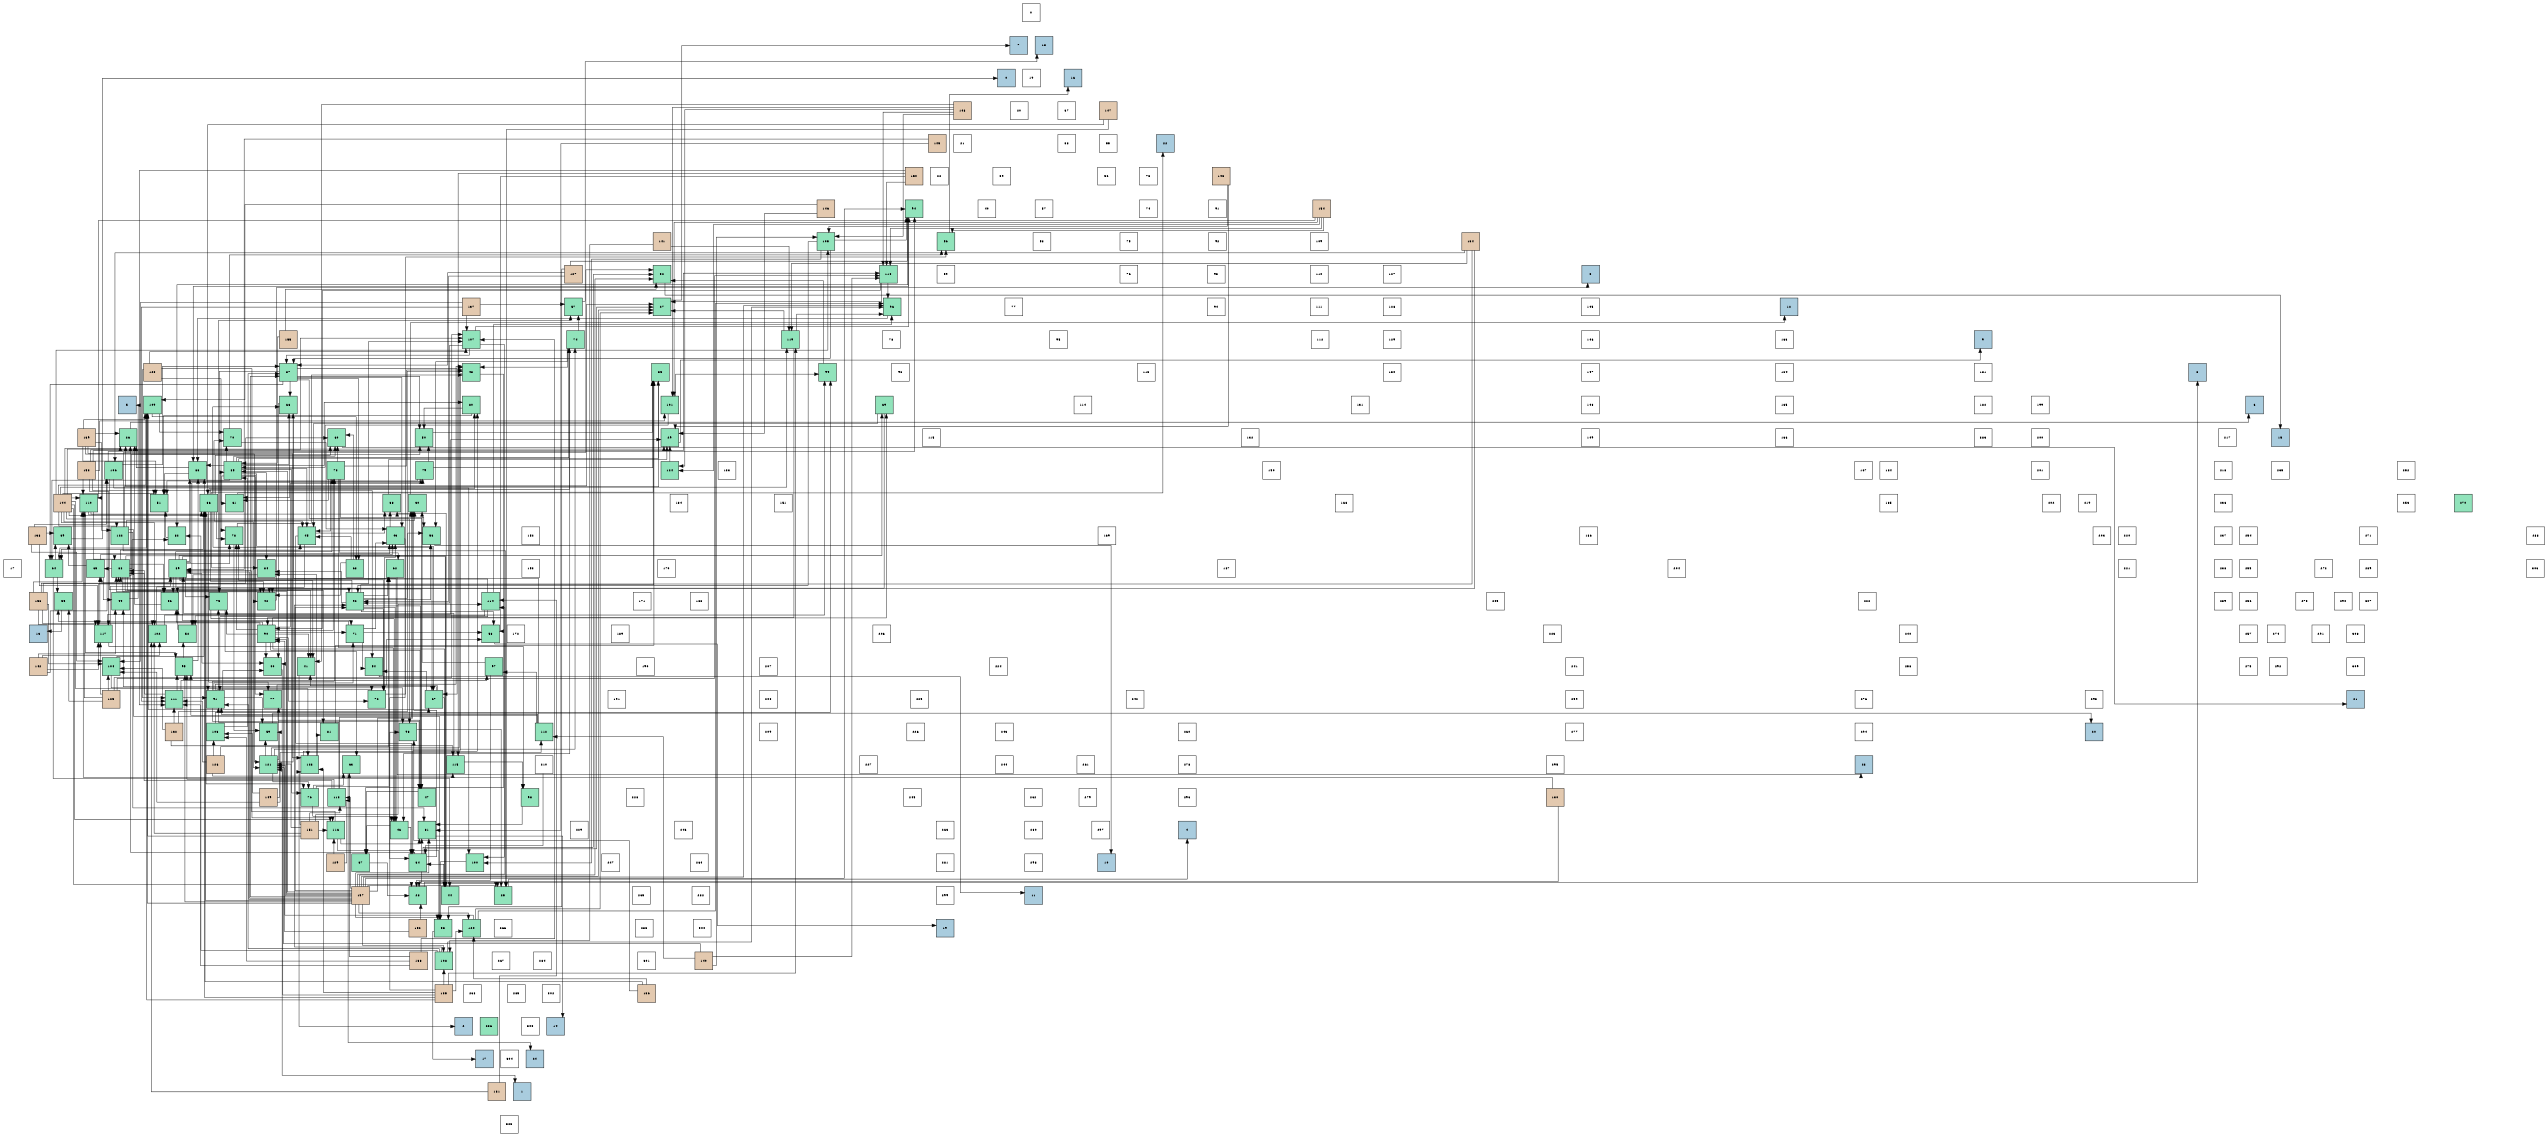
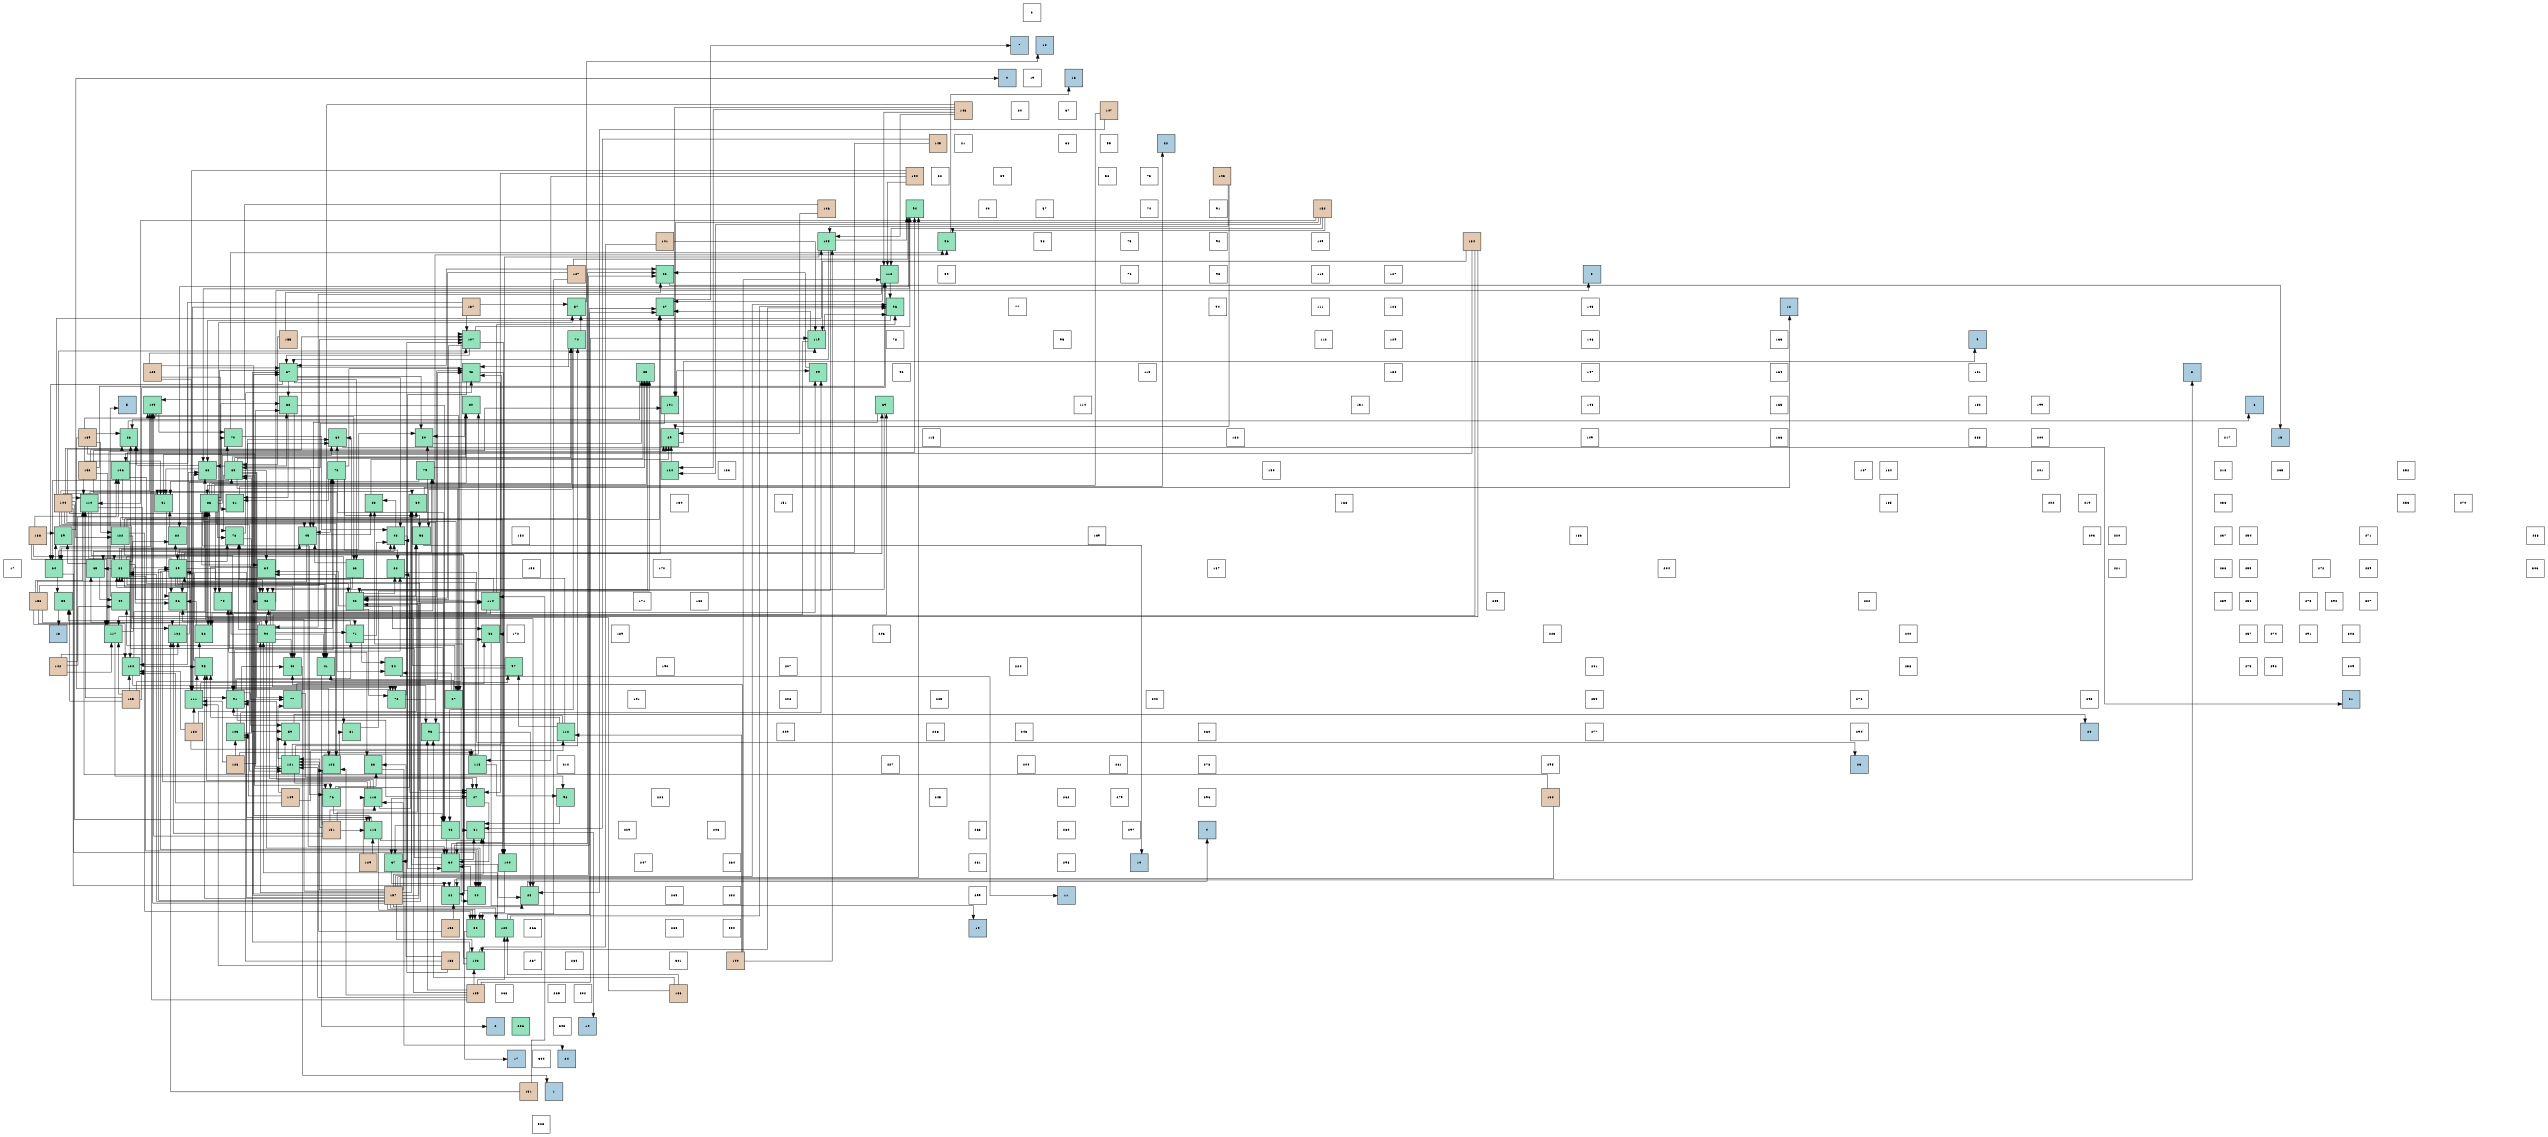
node "270": fillcolor #91e3bb -> #ffffff
edge "210" -> "34": now "47" -> "34"
